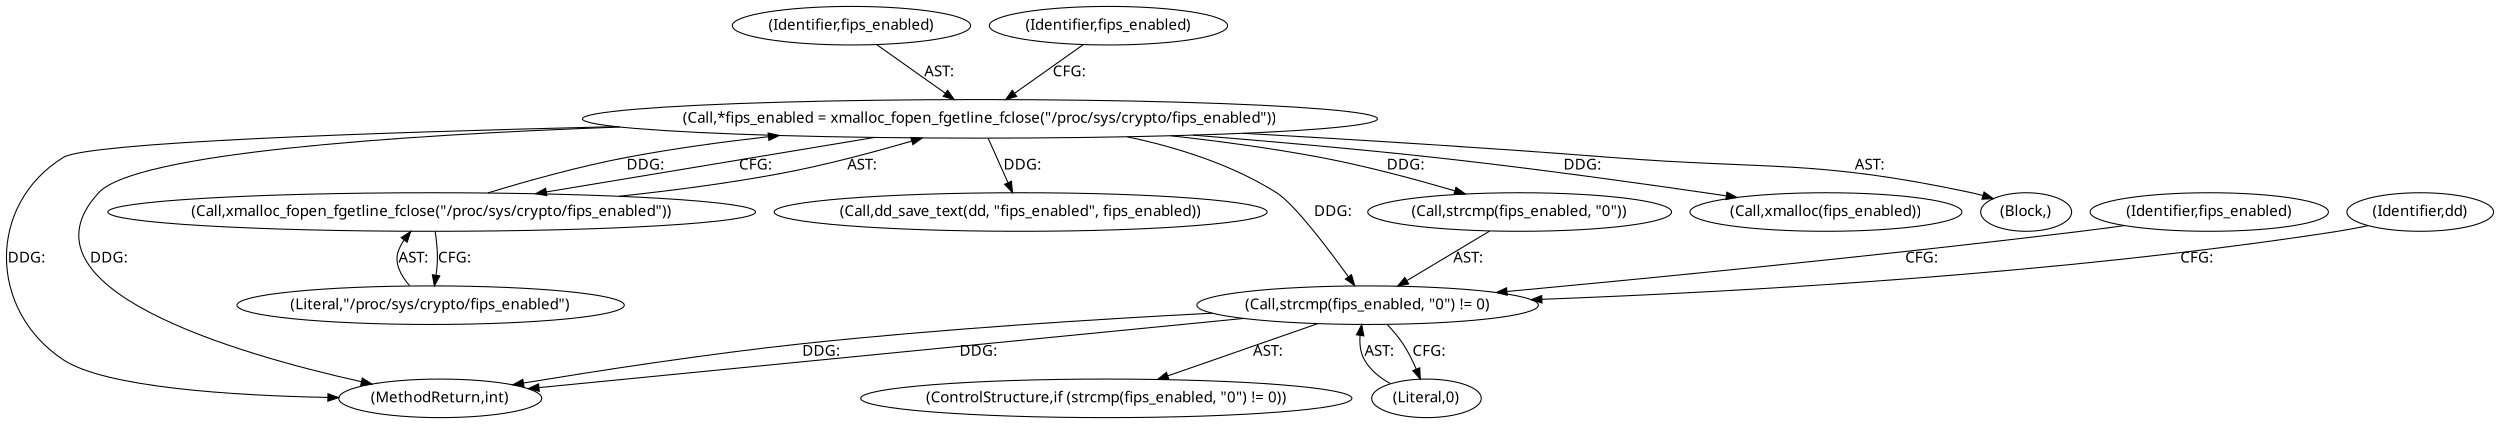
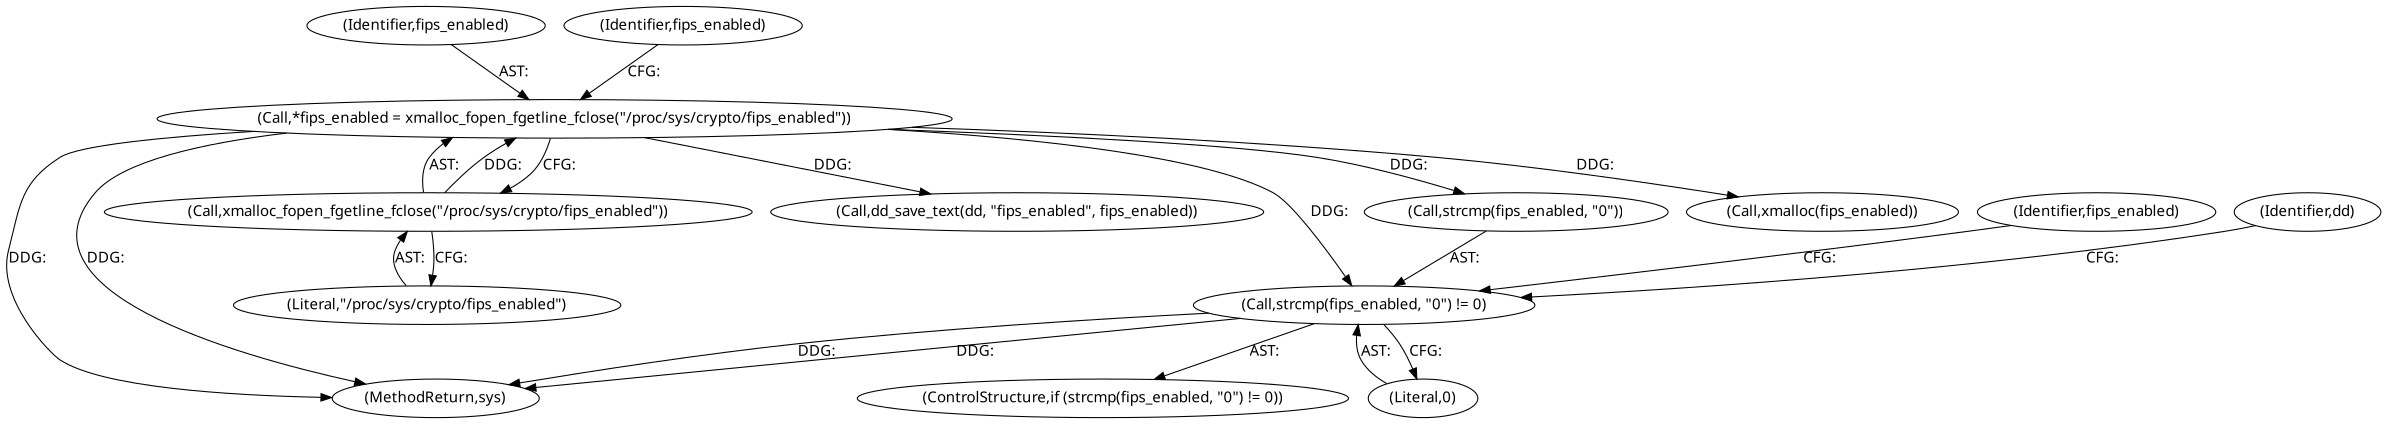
node "(Block,)": removed
node "(MethodReturn,int)": label "(MethodReturn,int)" -> "(MethodReturn,sys)"
